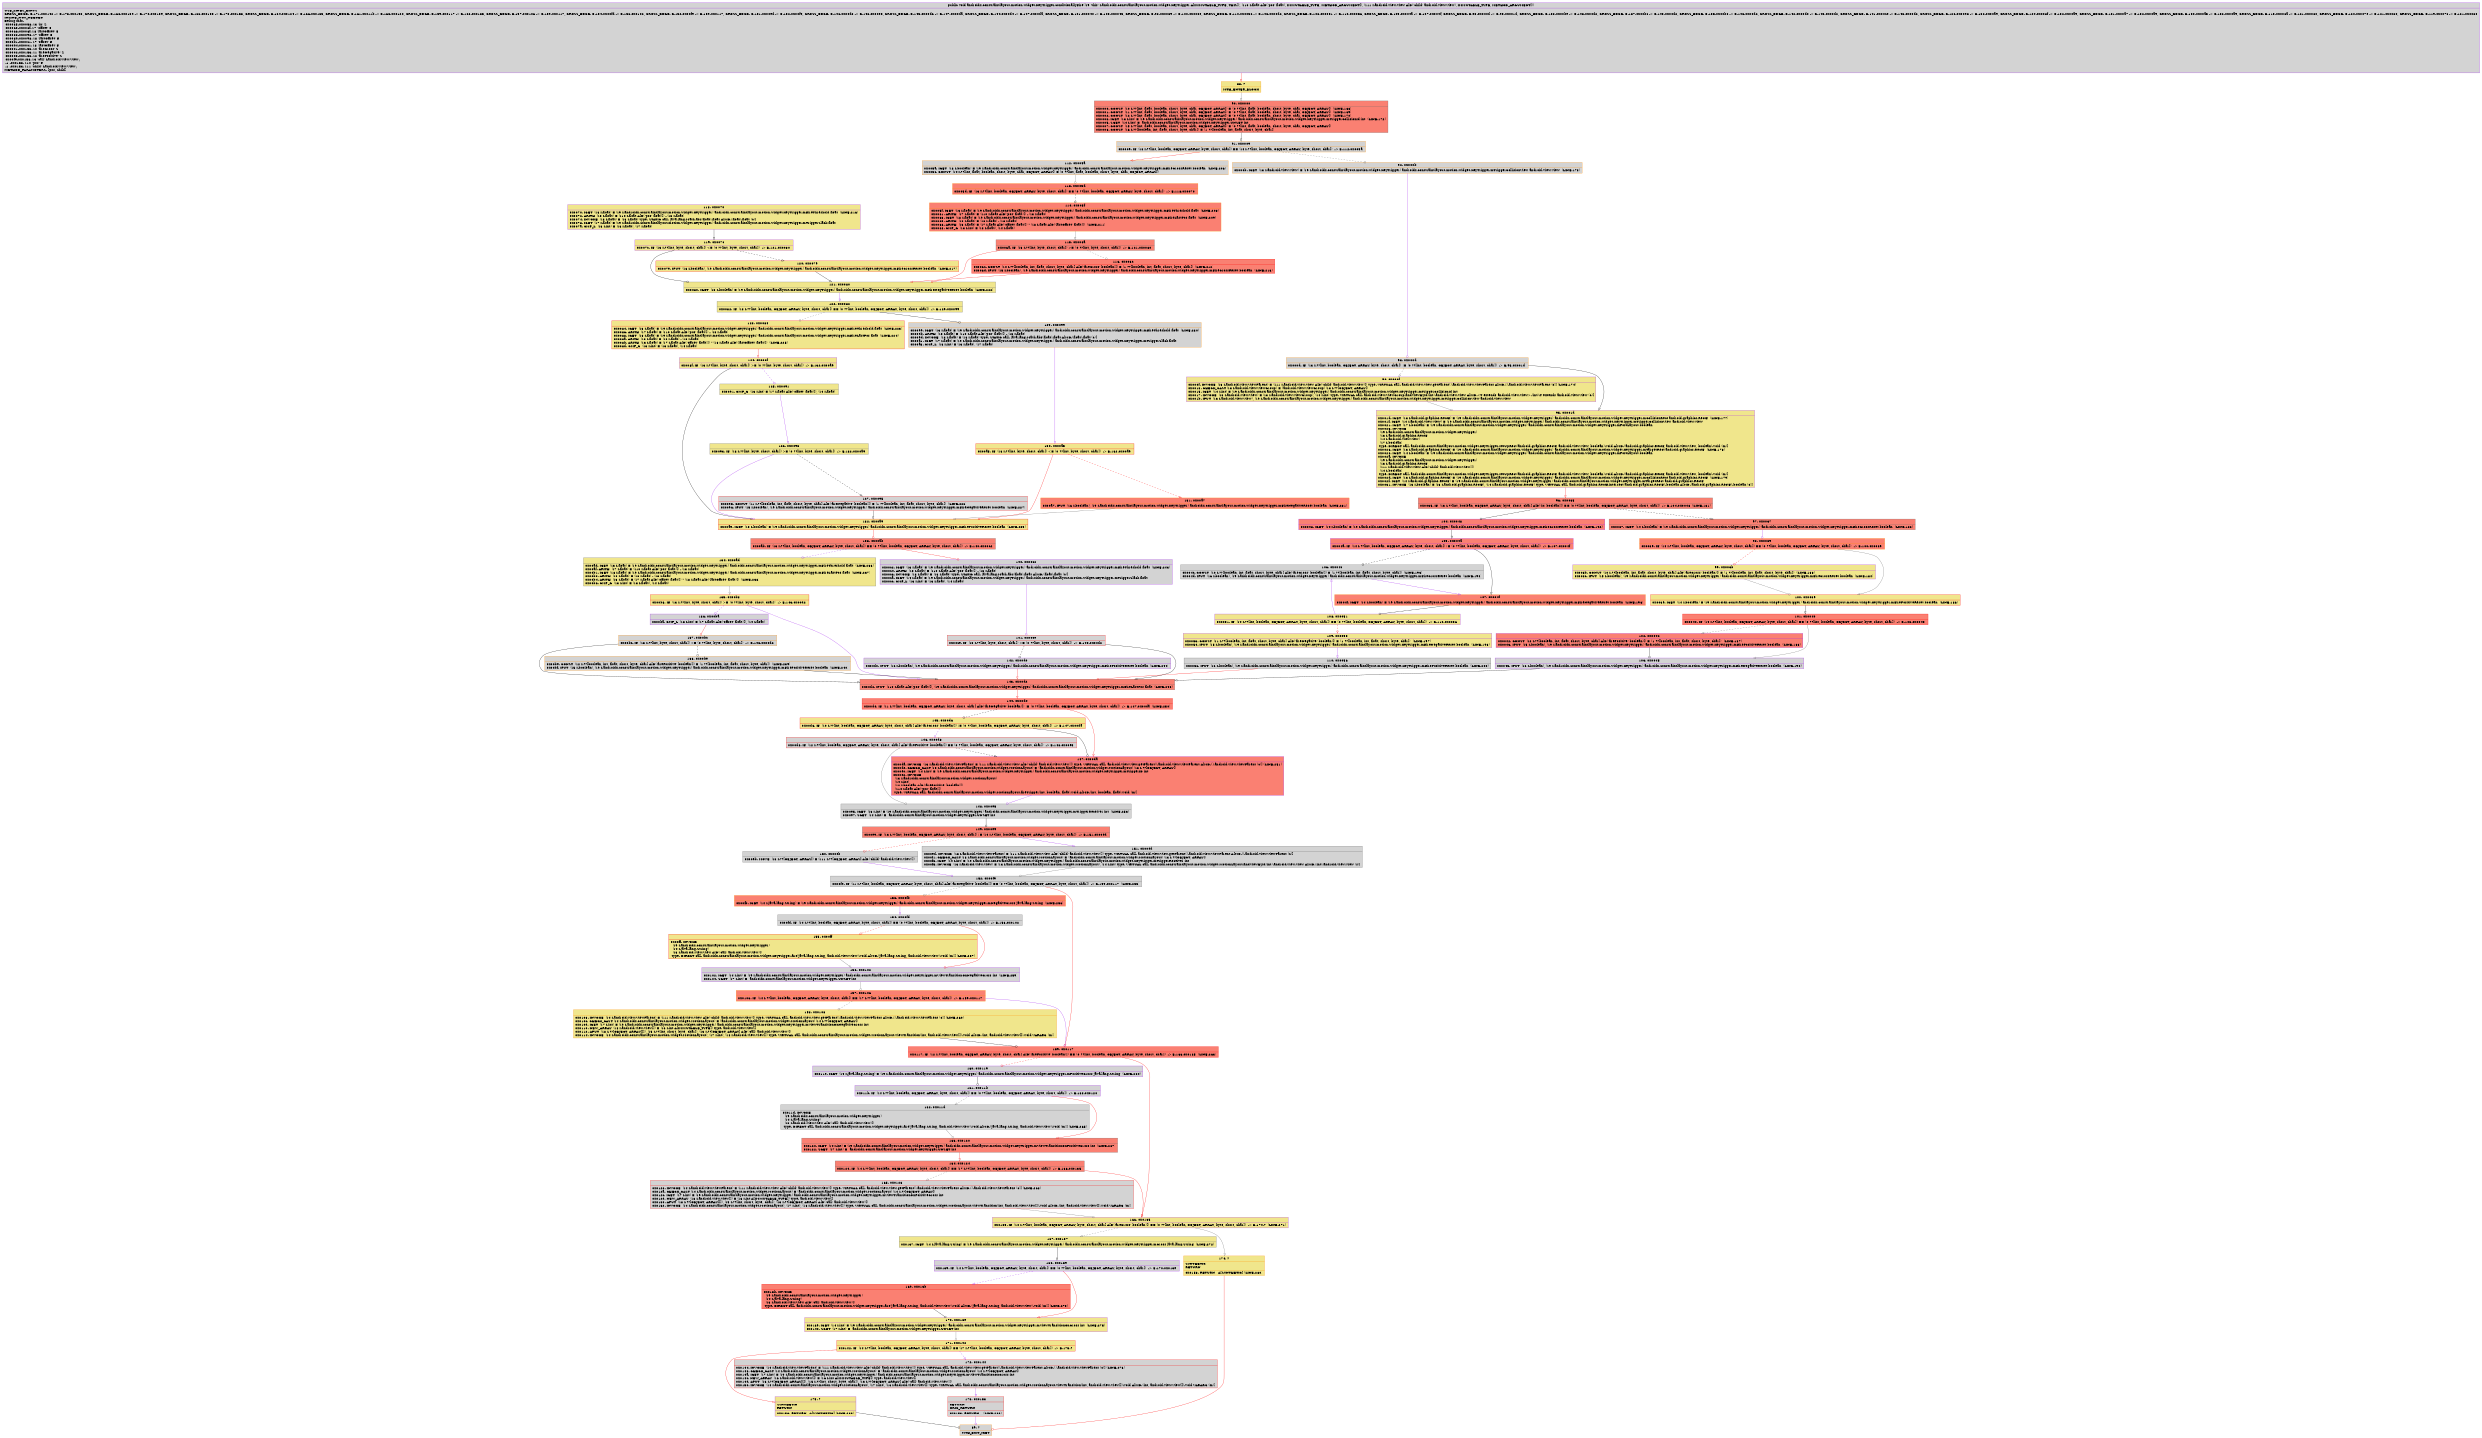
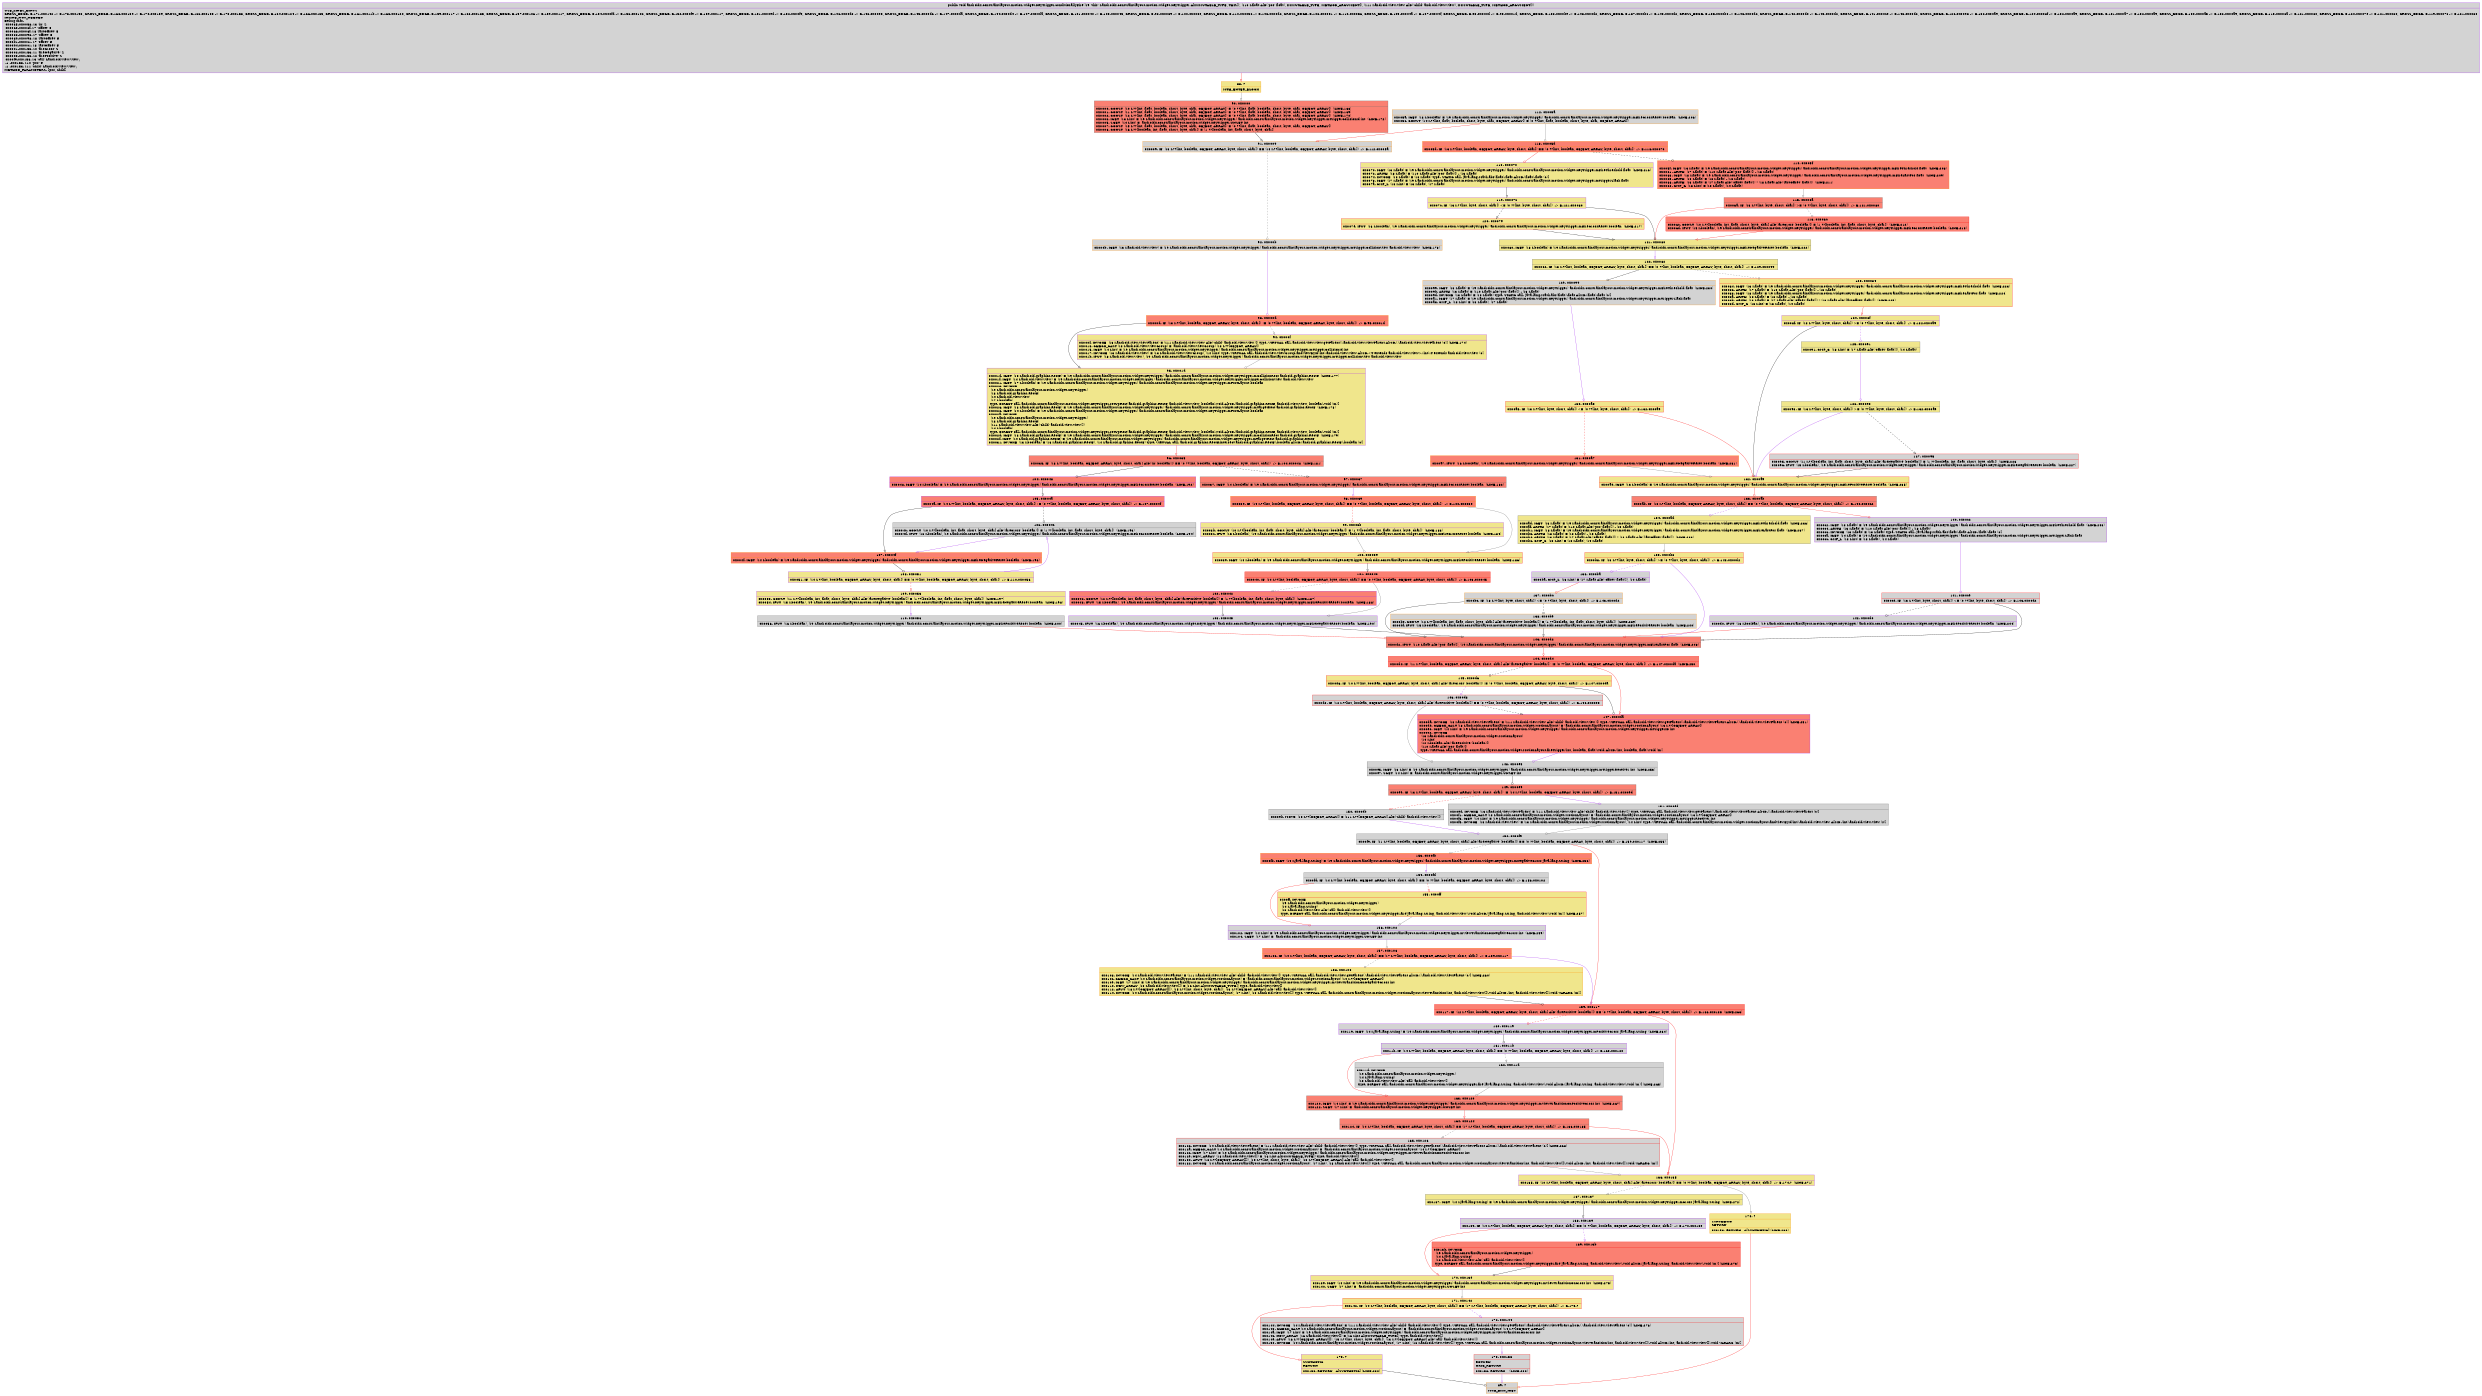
edge "91: 0x0009" -> "112: 0x005a": reversed
edge "113: 0x005d" -> "118: 0x0070": added
node "93: 0x000d": fillcolor lightgrey -> salmon
